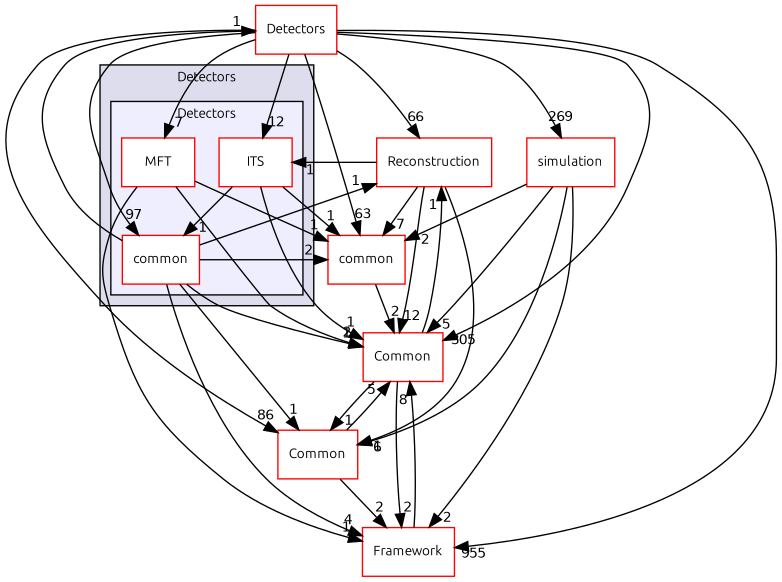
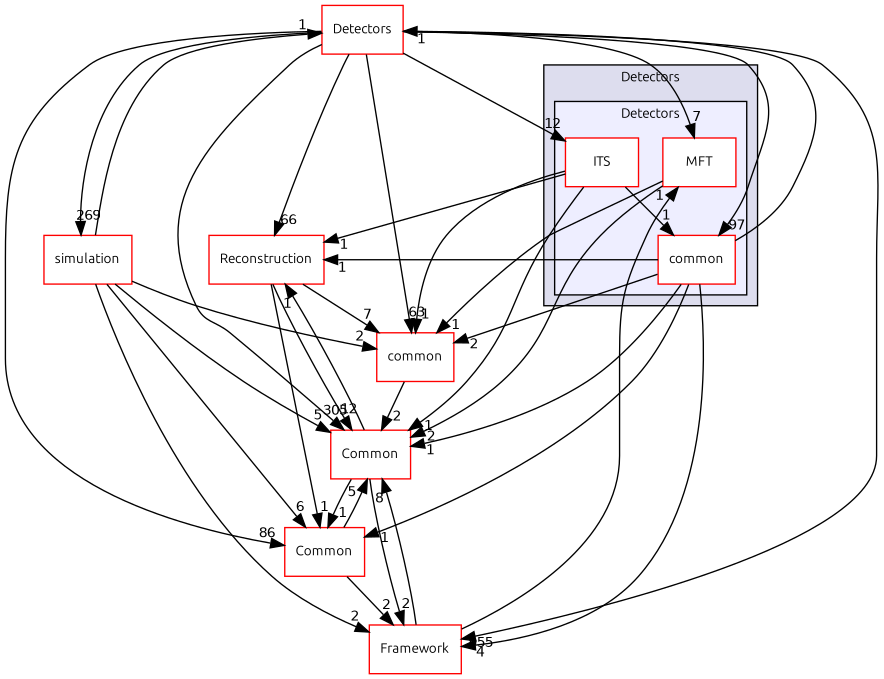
edge "simulation" -> "Detectors": added
edge "Reconstruction" -> "ITS": reversed
edge "MFT" -> "Framework": reversed
